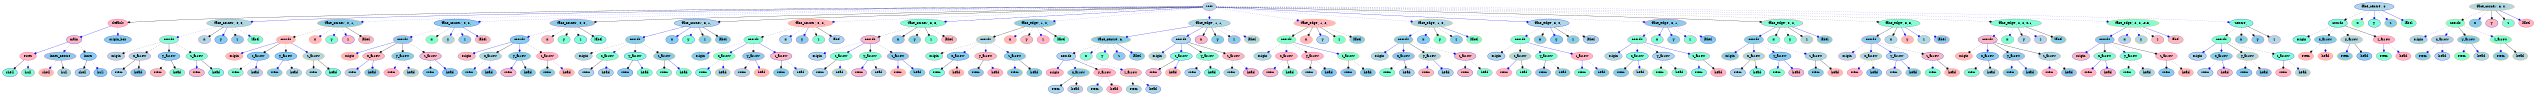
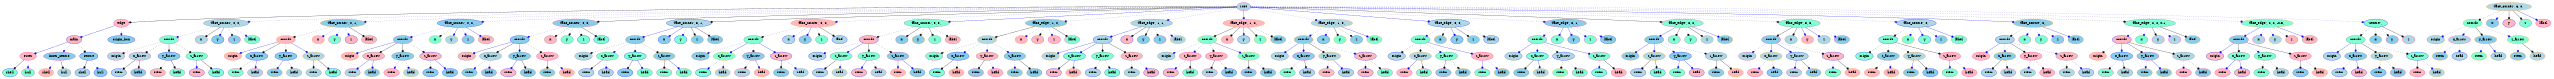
edge "root" -> "'face_corner', 0, 0,": style solid -> dotted
edge "root" -> "'face_centre', 0,": added
edge "root" -> "'face_edge', 1, 2,": style dotted -> solid
node "default": label "default" -> "edge"
edge "'face_edge', 1, 1," -> "'face_centre', 3,": now "root" -> "'face_centre', 3,"
node "inner": label "inner" -> "centre"
